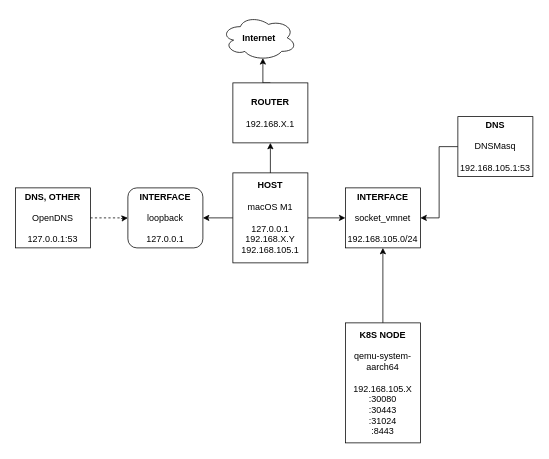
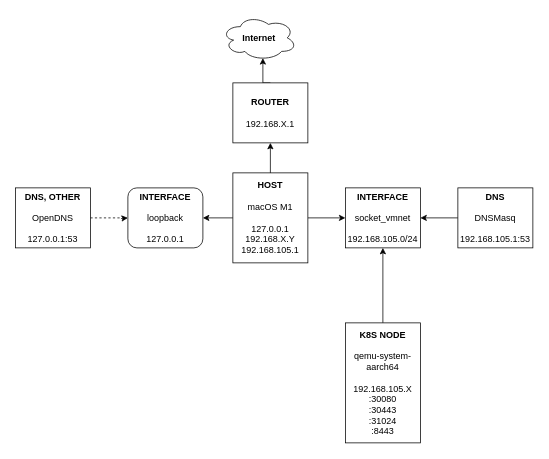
node "DNS DNSMasq 192.168.105.1:53": moved (495, 147) -> (495, 218)
